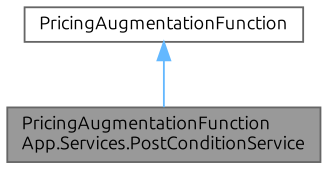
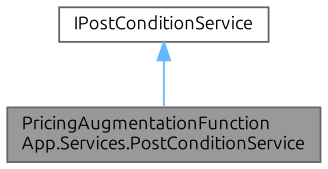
node "PricingAugmentationFunction": label "PricingAugmentationFunction" -> "IPostConditionService"
